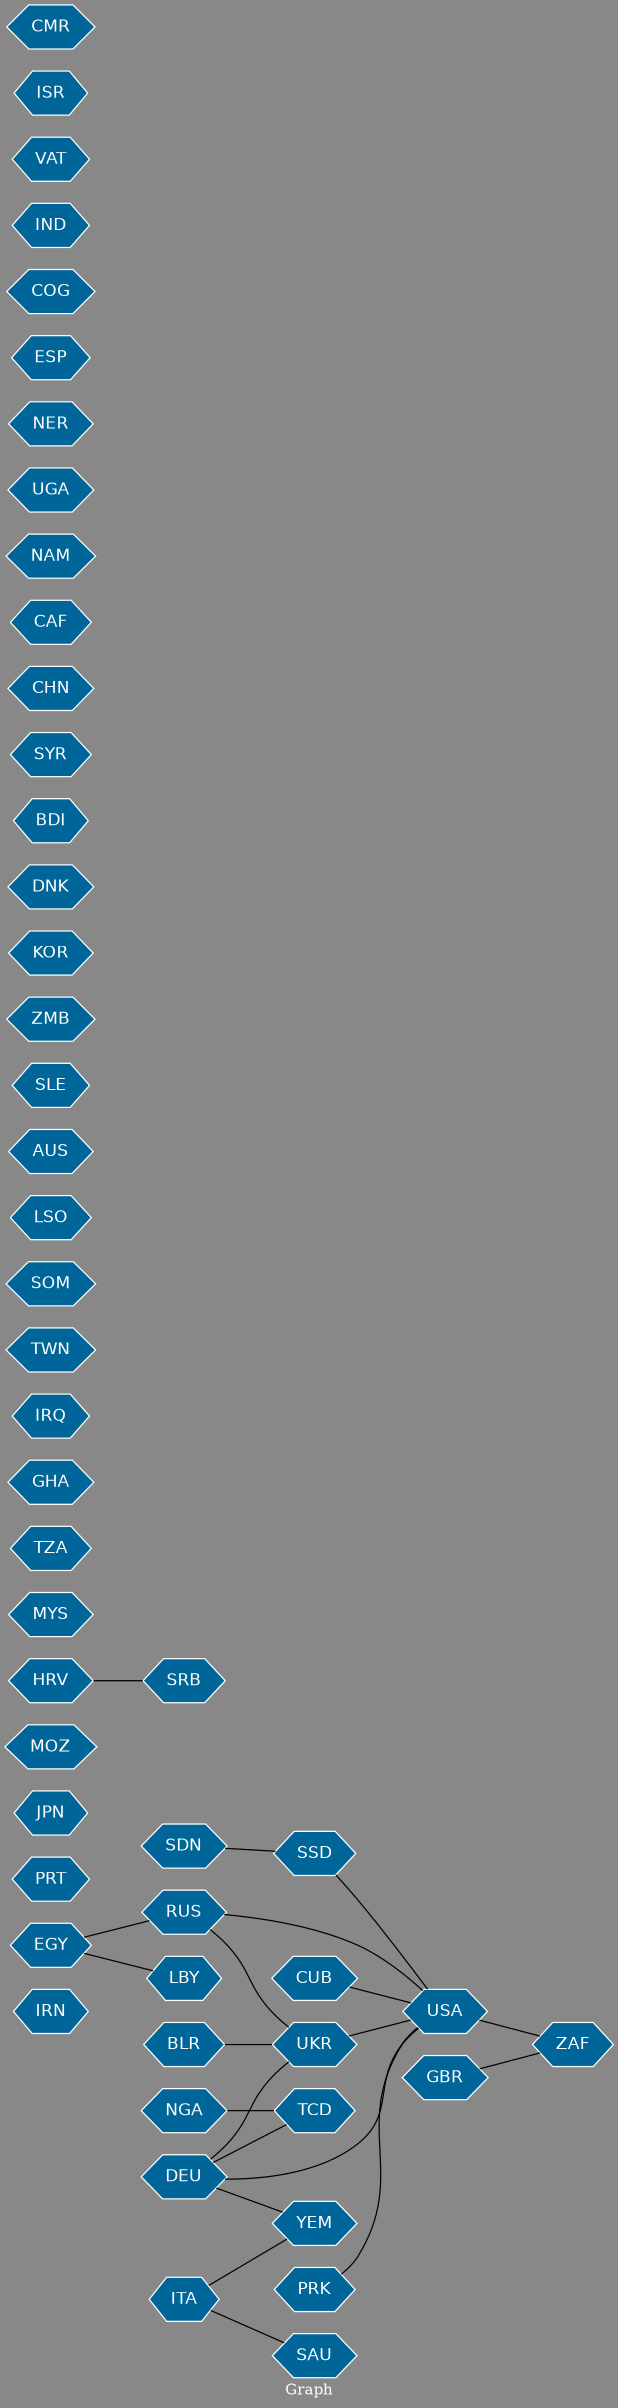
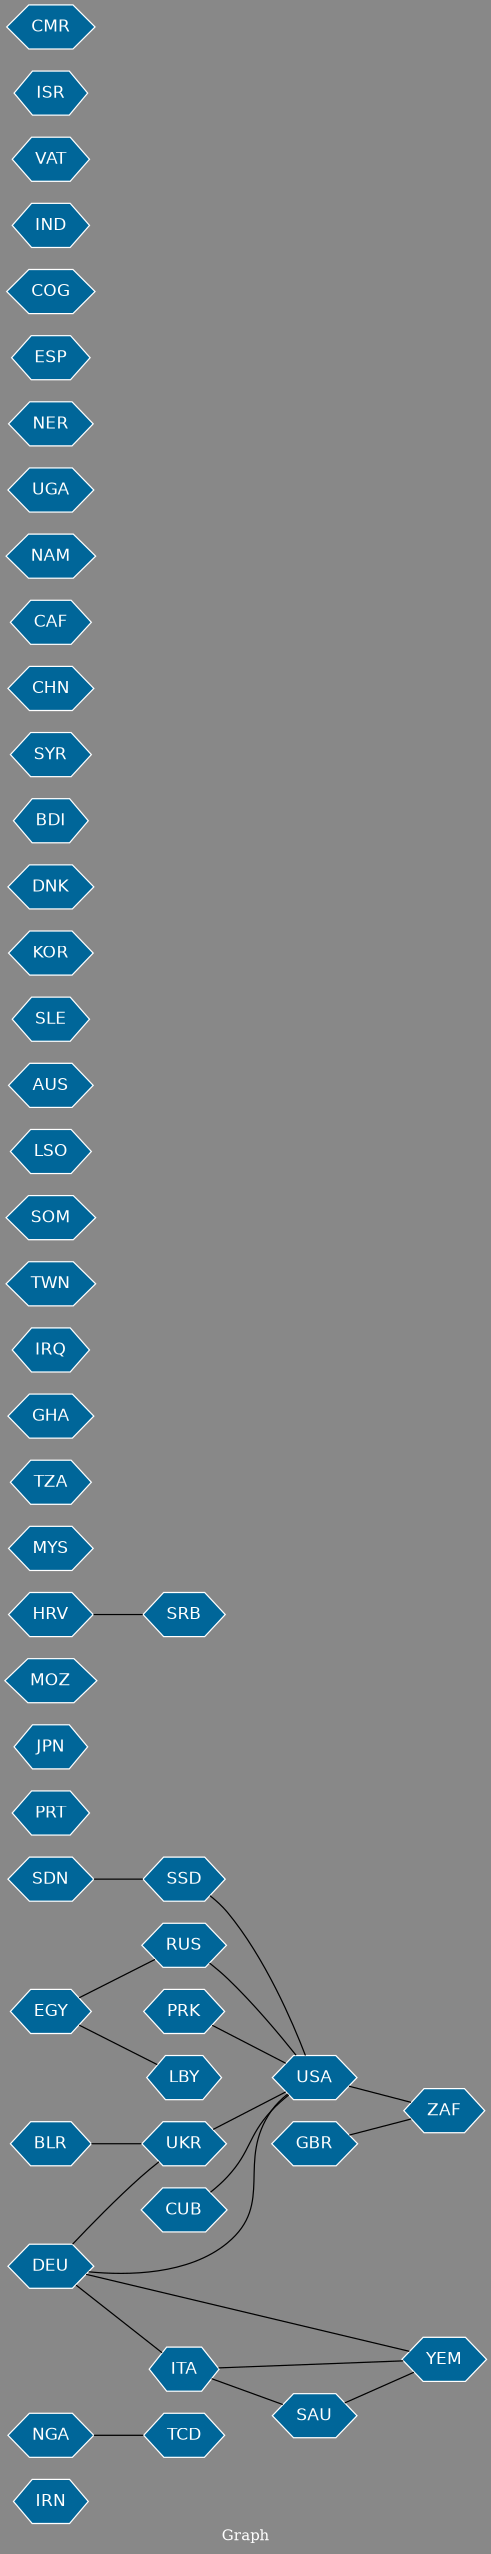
node "ZMB": removed
edge "RUS" -- "UKR": removed
edge "TCD" -- "DEU": now "ITA" -- "DEU"
edge "YEM" -- "SAU": added
